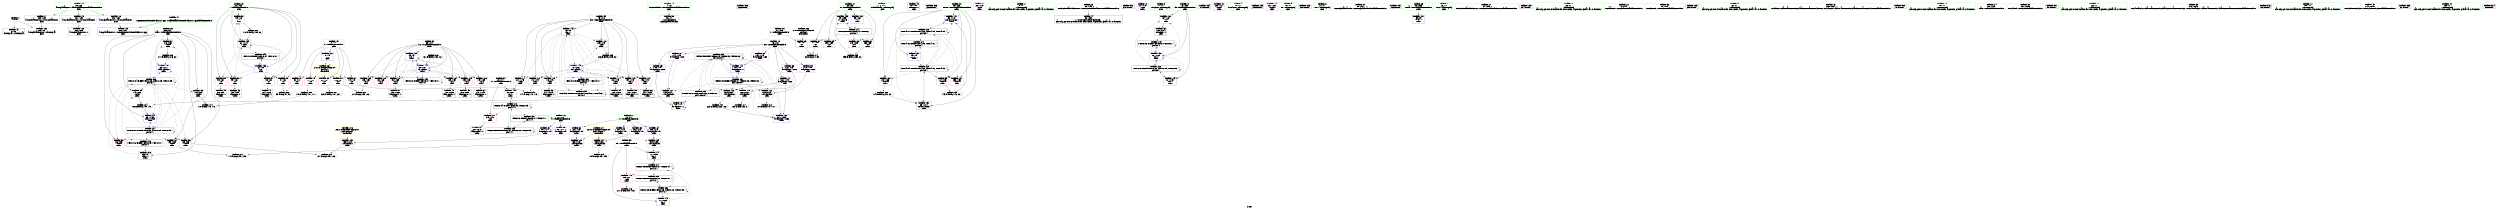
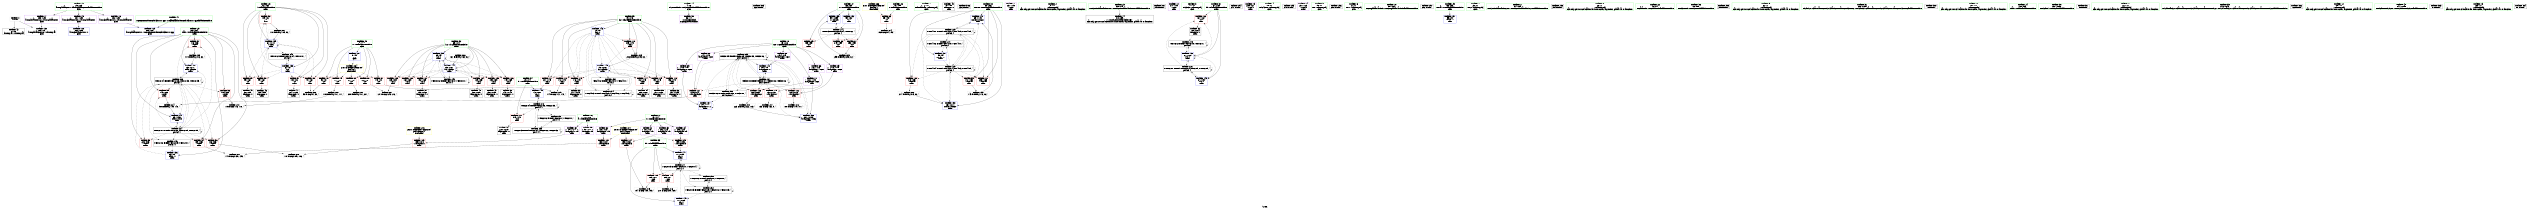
node "NodeID: 84": removed
node "NodeID: 109": added
